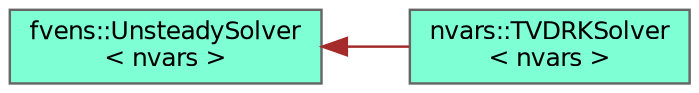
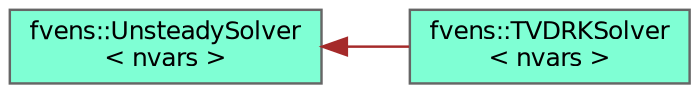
node "nvars::TVDRKSolver < nvars >": label "nvars::TVDRKSolver < nvars >" -> "fvens::TVDRKSolver < nvars >"
